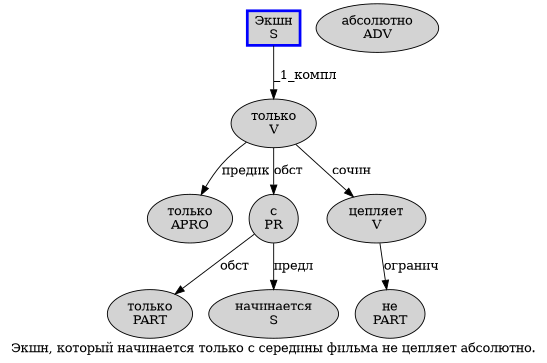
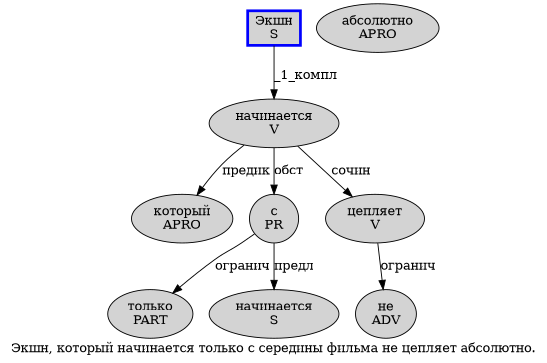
node "абсолютно ADV": label "абсолютно ADV" -> "абсолютно APRO"
node "только V": label "только V" -> "начинается V"
node "только APRO": label "только APRO" -> "который APRO"
edge "с PR" -> "только PART": label "обст" -> "огранич"
node "не PART": label "не PART" -> "не ADV"
